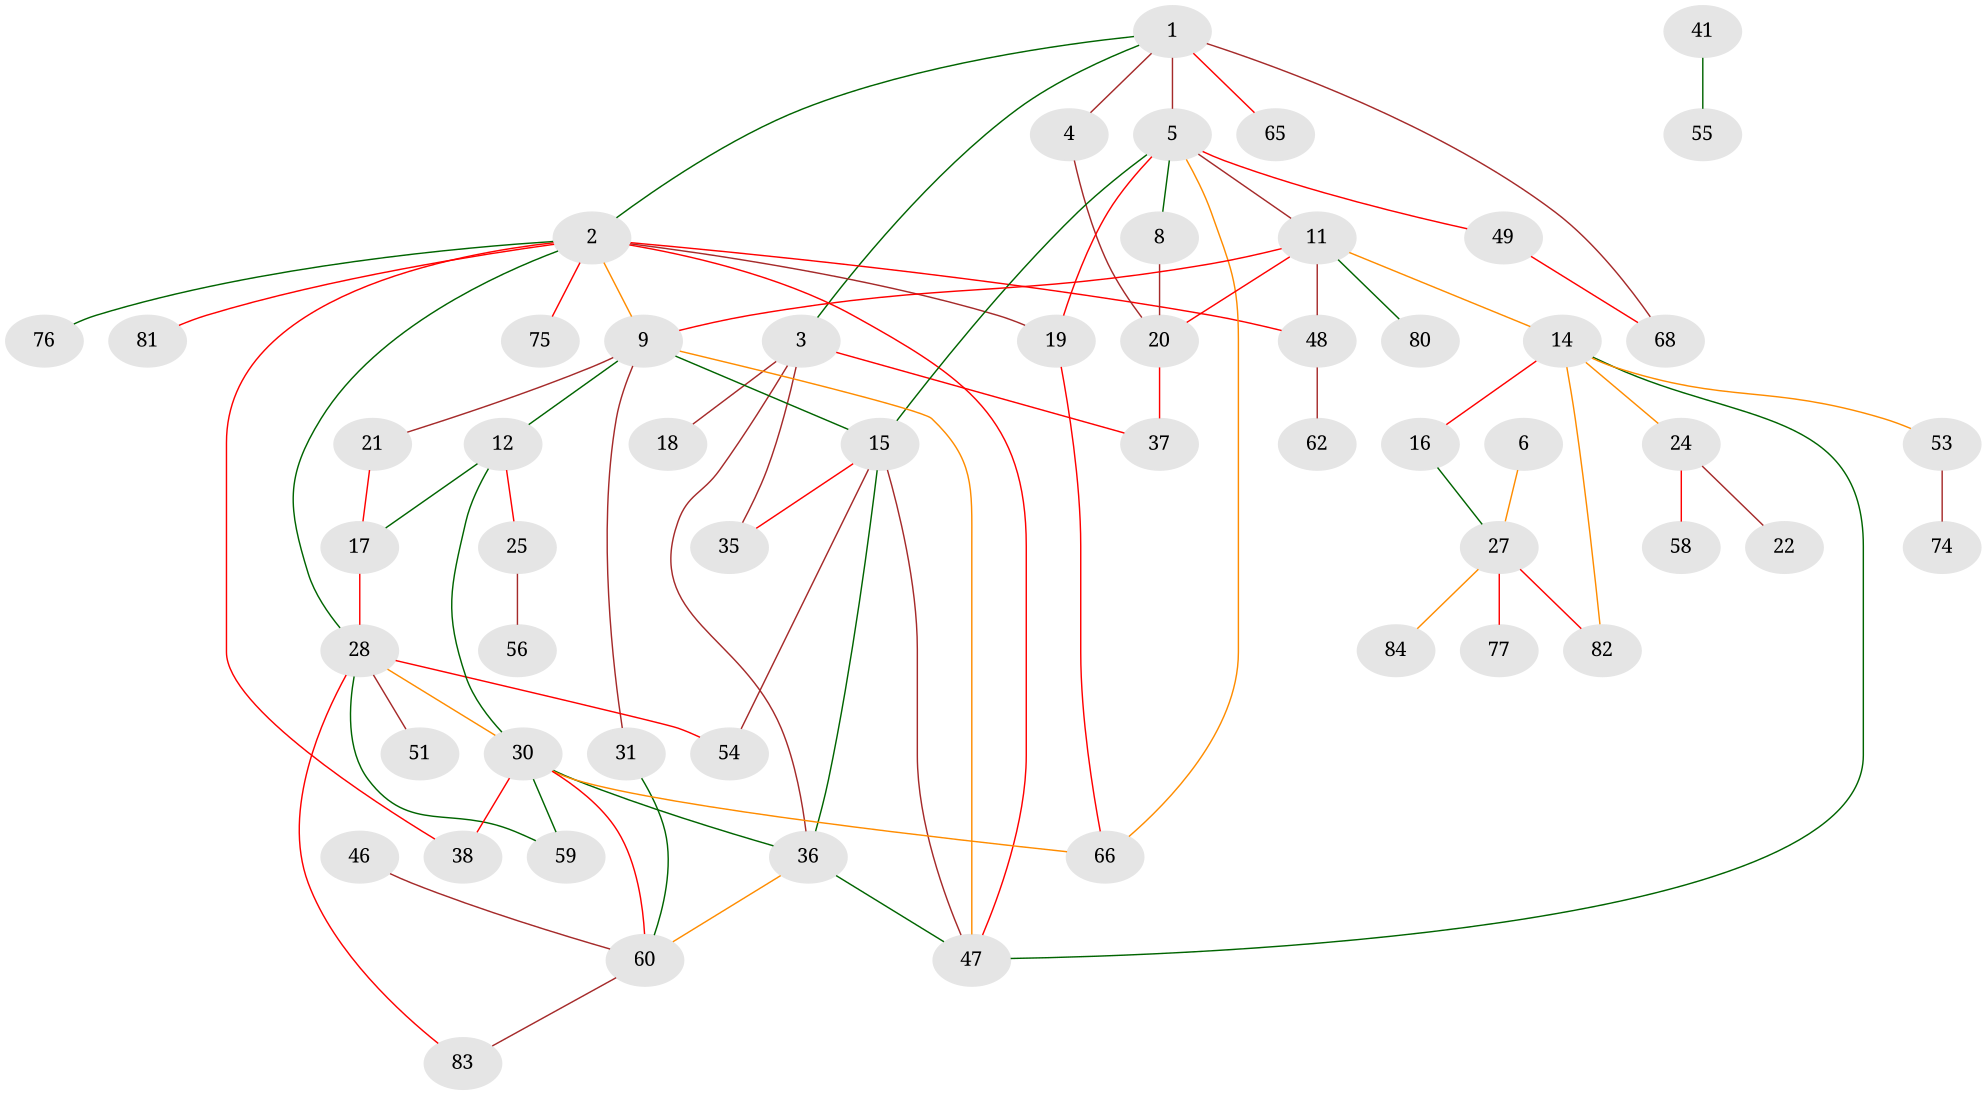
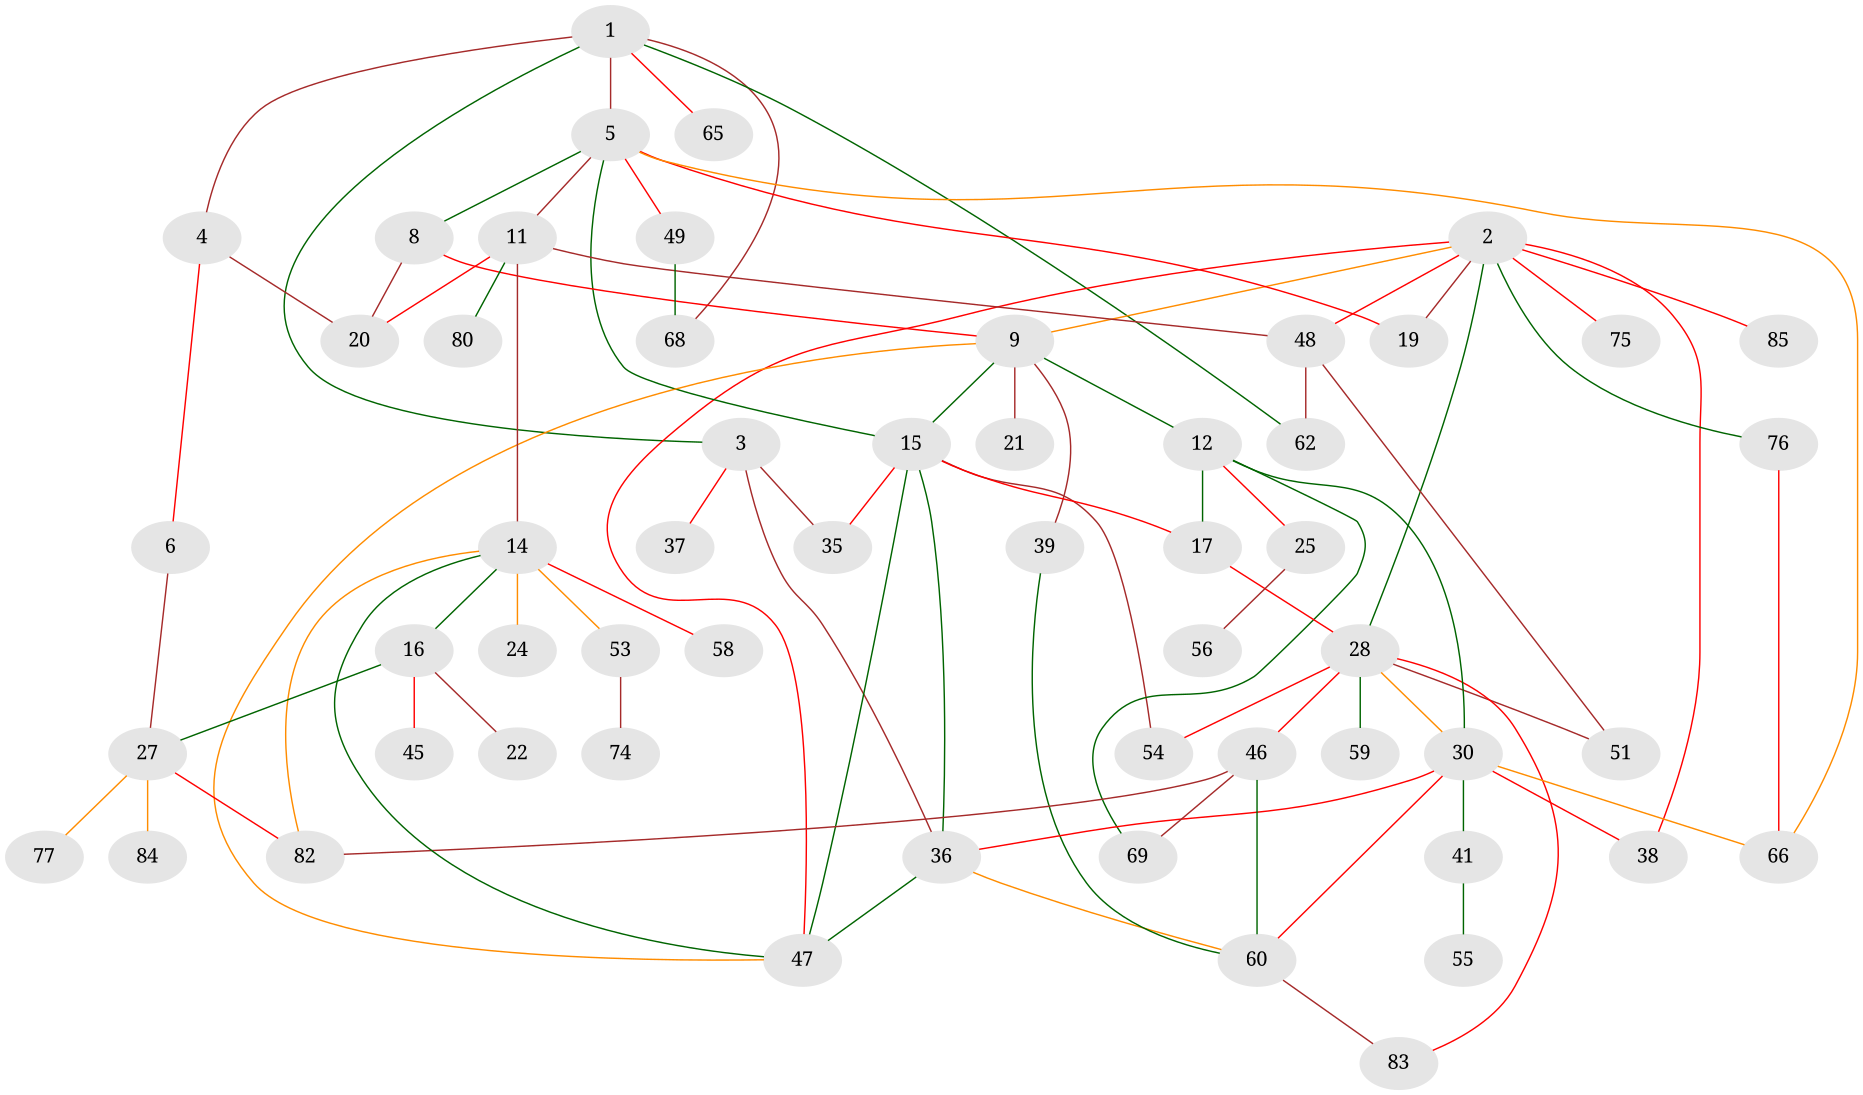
edge "1" -- "2": now "1" -- "62"
edge "11" -- "14": color darkorange -> brown
edge "49" -- "68": color red -> darkgreen
edge "11" -- "9": now "8" -- "9"
node "81": label "81" -> "85"
edge "4" -- "6": added
edge "20" -- "37": removed
edge "14" -- "16": color red -> darkgreen
node "18": removed
edge "21" -- "17": now "15" -- "17"
edge "6" -- "27": color darkorange -> brown
edge "24" -- "58": now "14" -- "58"
edge "24" -- "22": now "16" -- "22"
edge "48" -- "51": added
edge "19" -- "66": now "76" -- "66"
edge "27" -- "77": color red -> darkorange
edge "28" -- "46": added
edge "15" -- "47": color brown -> darkgreen
node "45": added
node "31": label "31" -> "39"
edge "30" -- "59": now "30" -- "41"
edge "30" -- "36": color darkgreen -> red
edge "46" -- "82": added
node "69": added
edge "46" -- "60": color brown -> darkgreen
